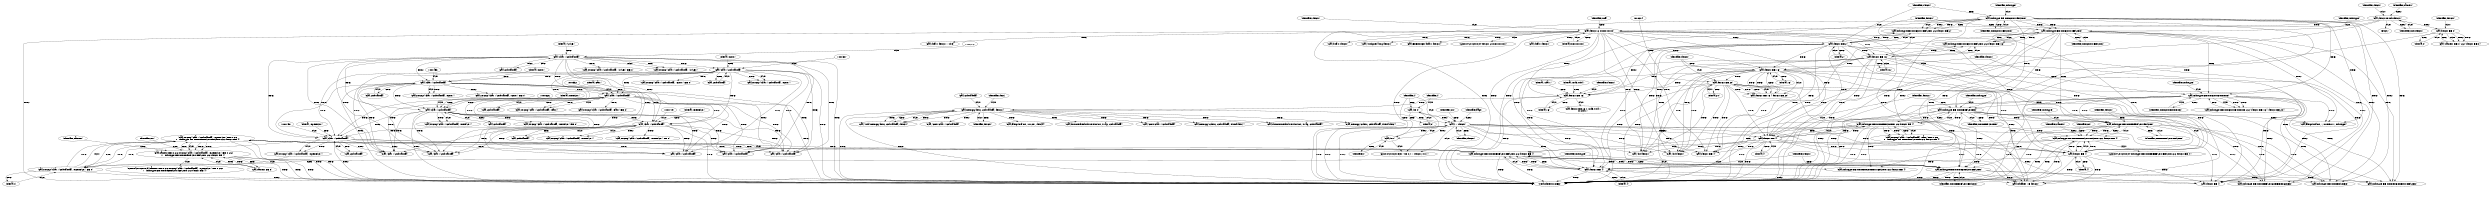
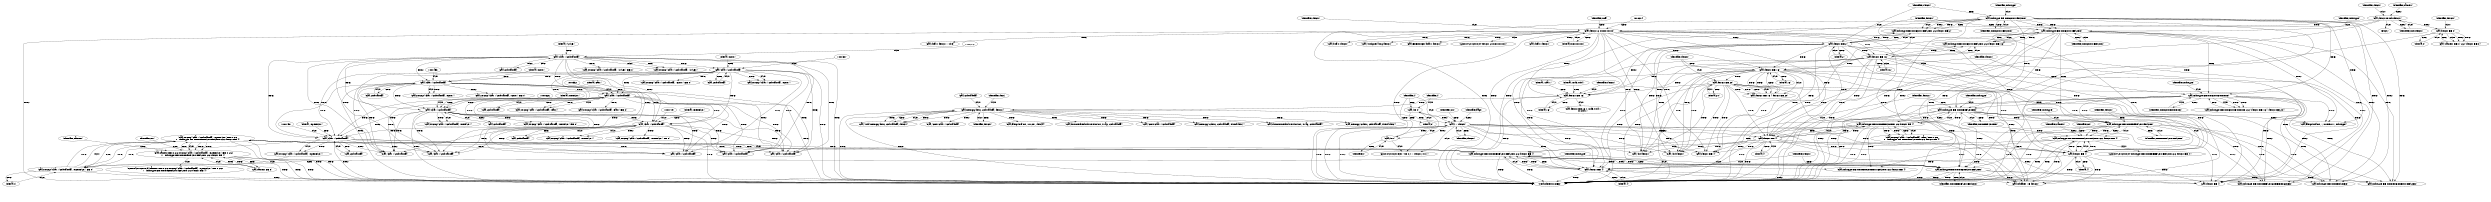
edge "1000204" -> "(Call,descsz == 20)": now "1000204" -> "(Call,descsz & 0x80000000)"
